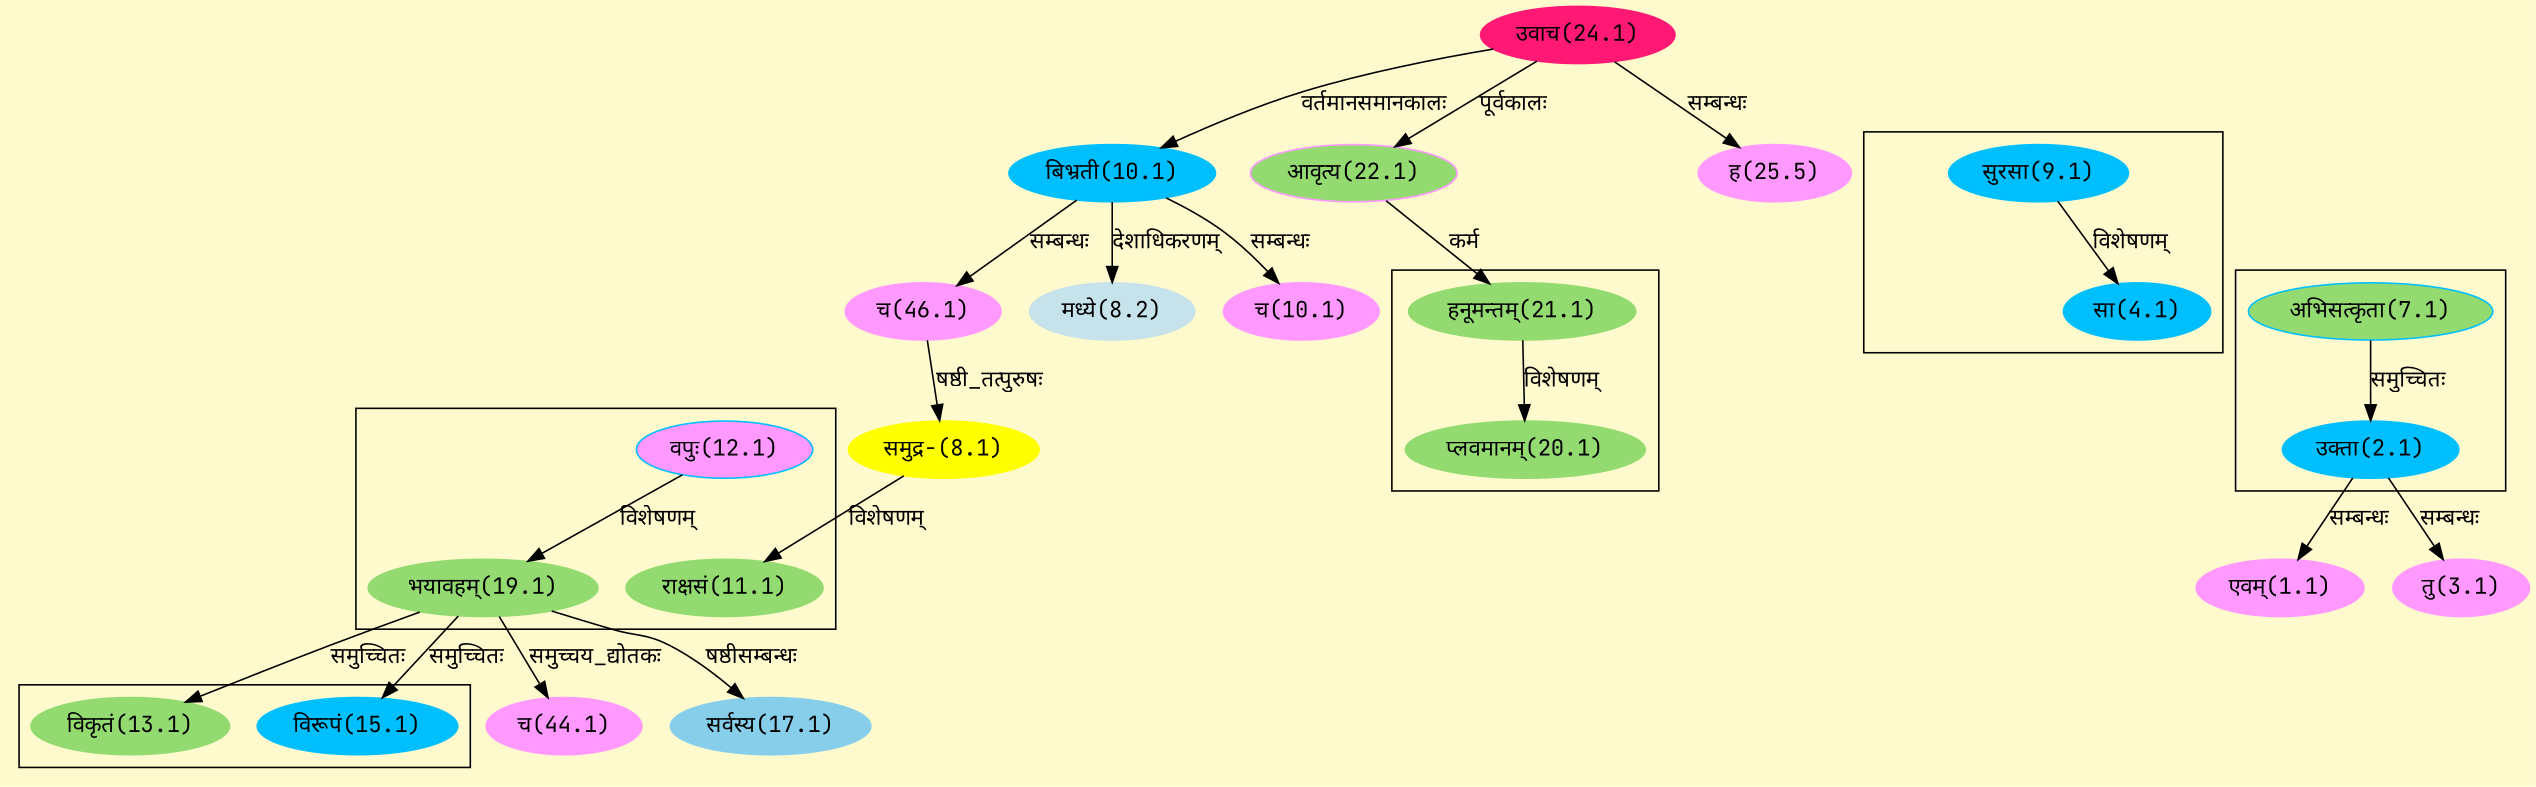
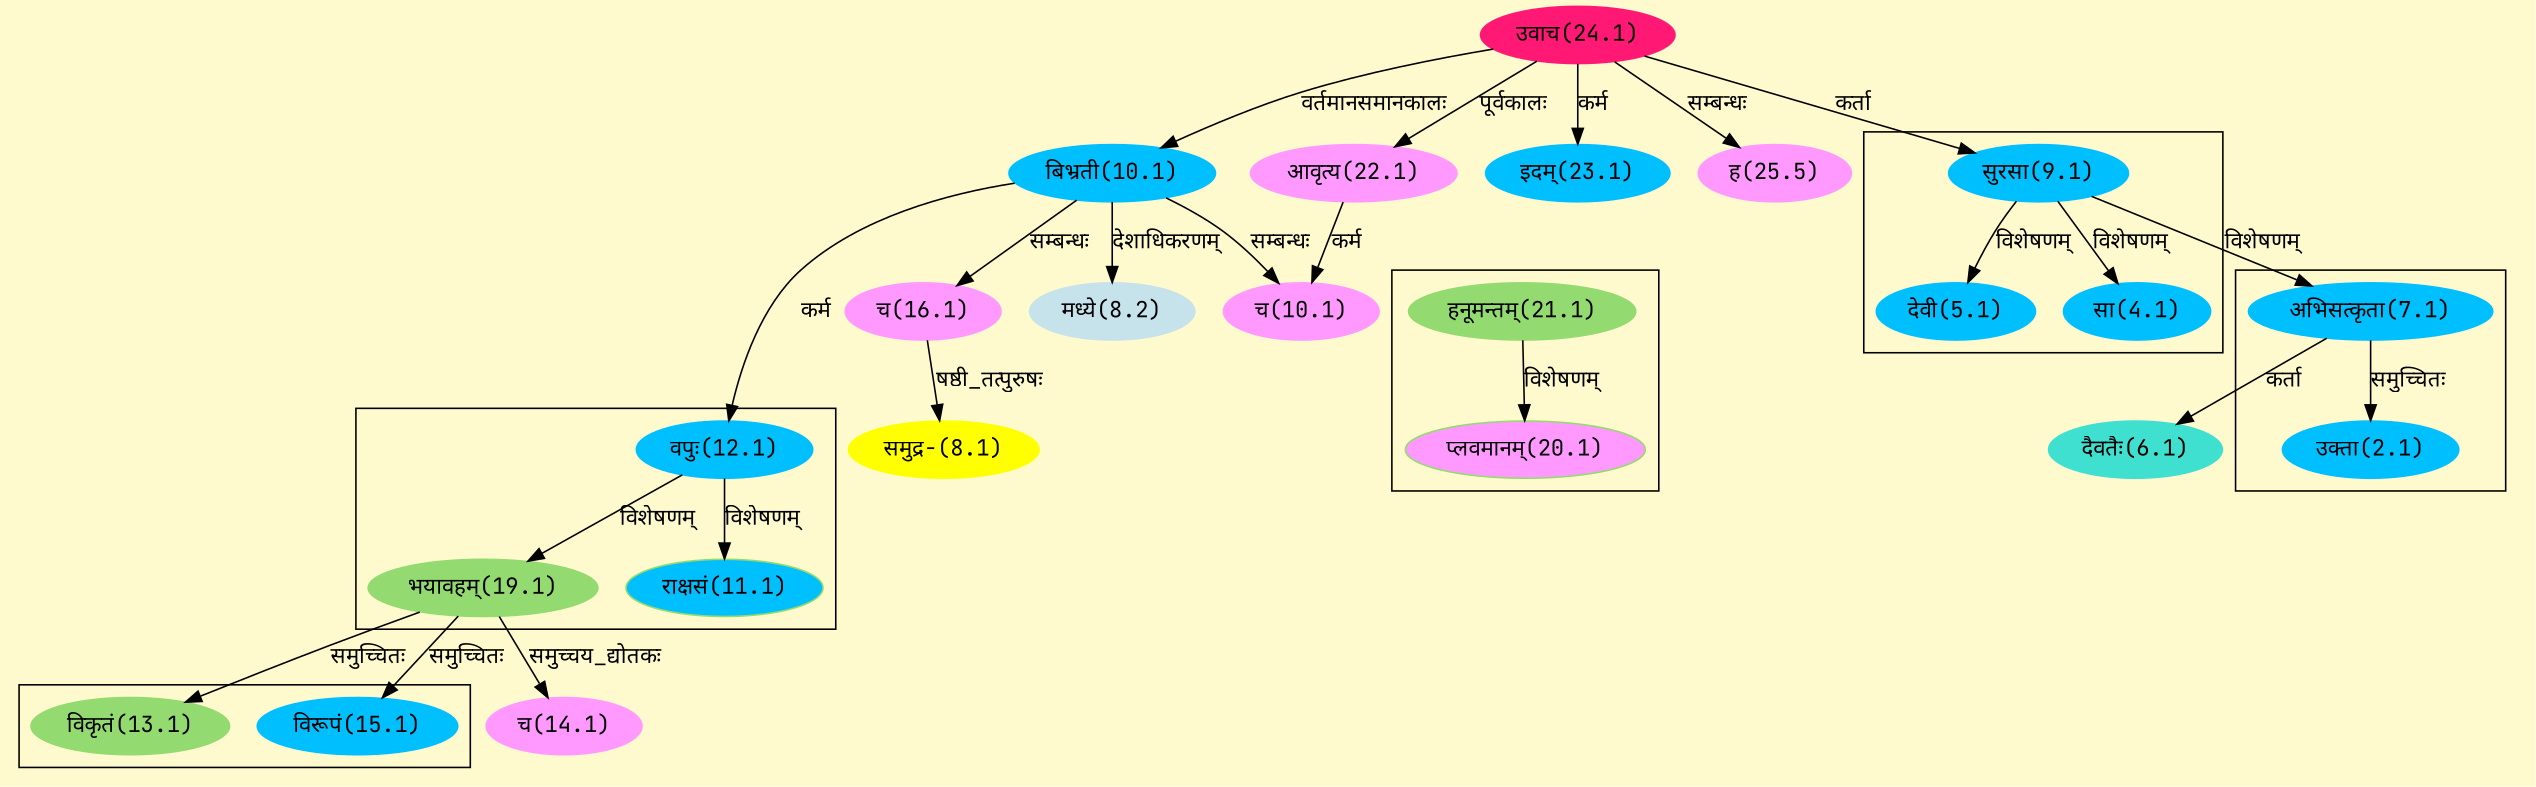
edge "उवाच(24.1)" -> "सुरसा(9.1)": added, label "कर्ता"
node "आवृत्य(22.1)": fillcolor #93db70 -> #ff99ff
node "इदम्(23.1)": added
edge "आवृत्य(22.1)" -> "हनूमन्तम्(21.1)": now "आवृत्य(22.1)" -> "च(10.1)"
edge "सुरसा(9.1)" -> "अभिसत्कृता(7.1)": added, label "विशेषणम्"
edge "बिभ्रती(10.1)" -> "वपुः(12.1)": added, label "कर्म"
node "च(46.1)": label "च(46.1)" -> "च(16.1)"
node "देवी(5.1)": added
node "अभिसत्कृता(7.1)": fillcolor #93db70 -> #00bfff
node "वपुः(12.1)": fillcolor #ff99ff -> #00bfff
node "प्लवमानम्(20.1)": fillcolor #93db70 -> #ff99ff
node "दैवतैः(6.1)": added
edge "समुद्र-(8.1)" -> "राक्षसं(11.1)": now "वपुः(12.1)" -> "राक्षसं(11.1)"
node "राक्षसं(11.1)": fillcolor #93db70 -> #00bfff
node "एवम्(1.1)": removed
node "तु(3.1)": removed
node "च(44.1)": label "च(44.1)" -> "च(14.1)"
node "सर्वस्य(17.1)": removed
